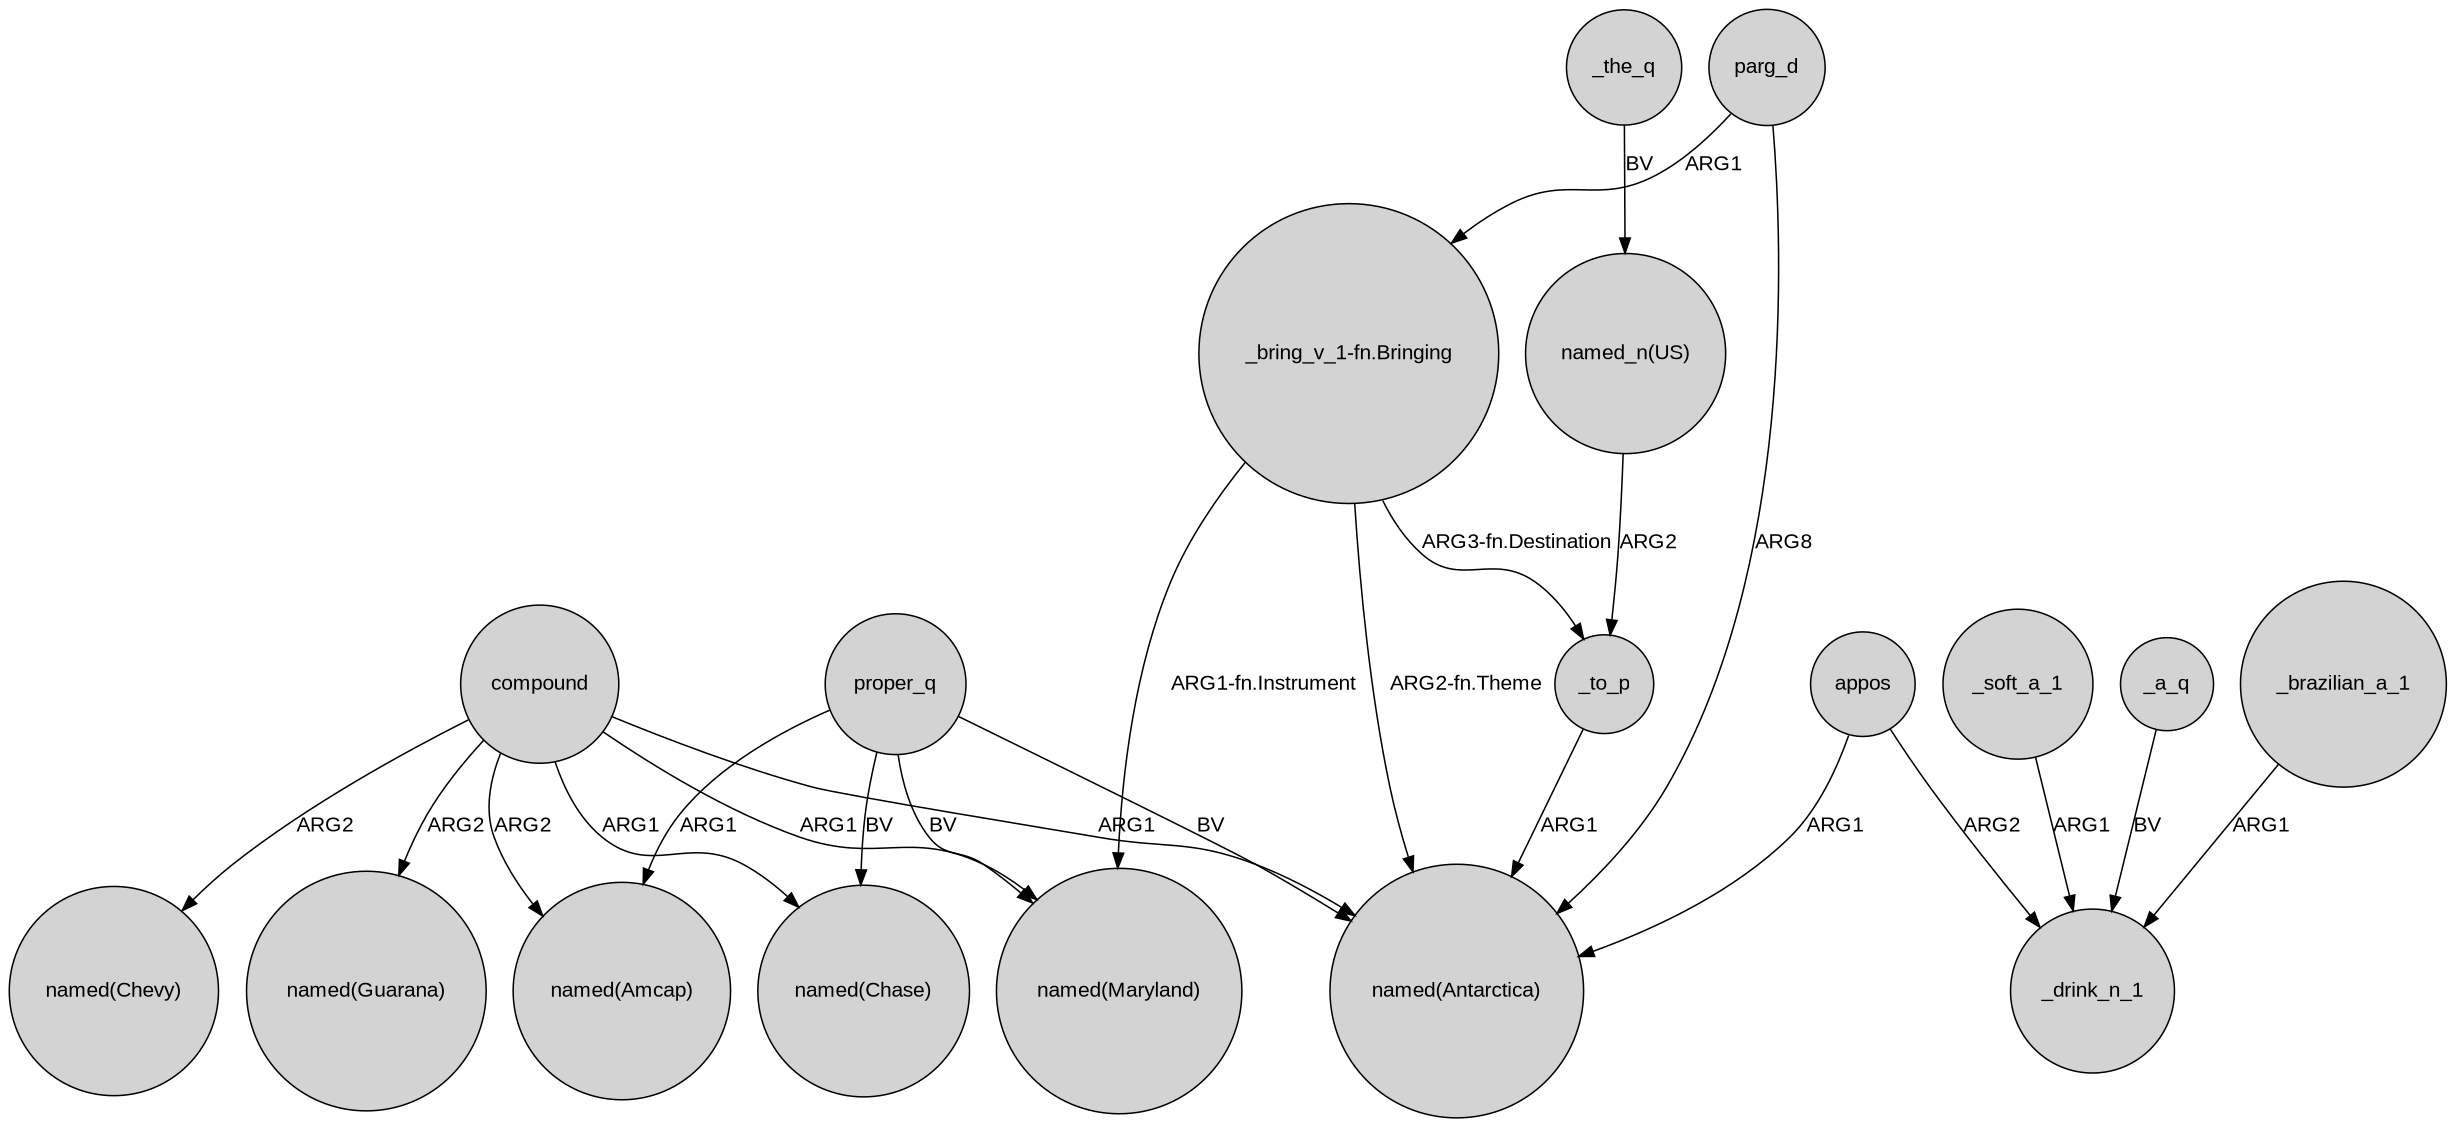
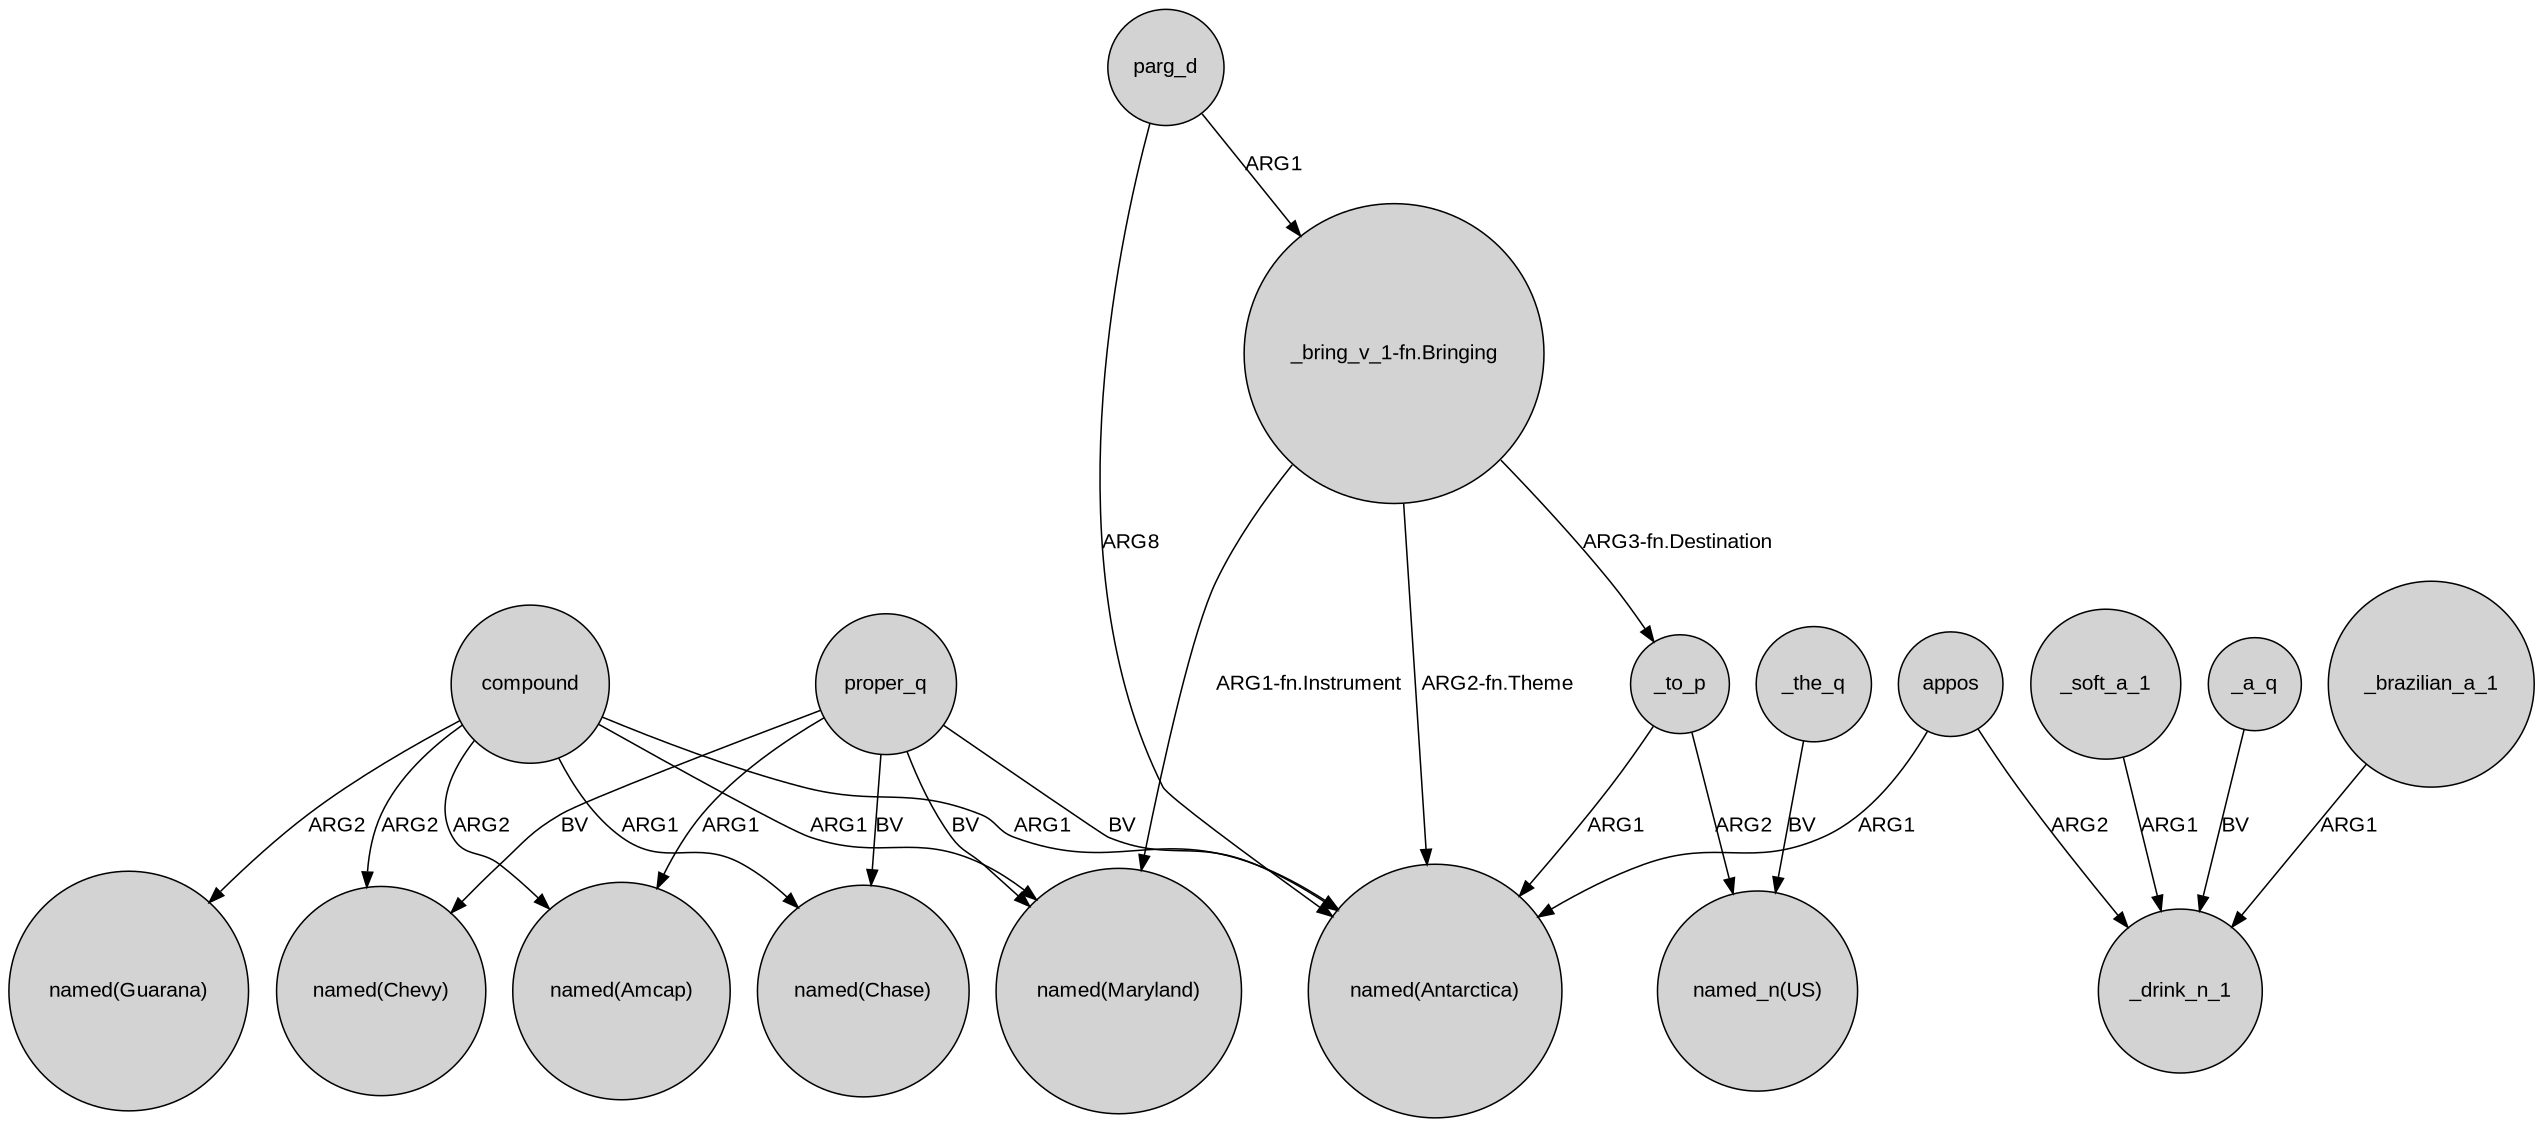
edge "named_n(US)" -> "_to_p": reversed
edge "proper_q" -> "named(Chevy)": added, label "BV"
